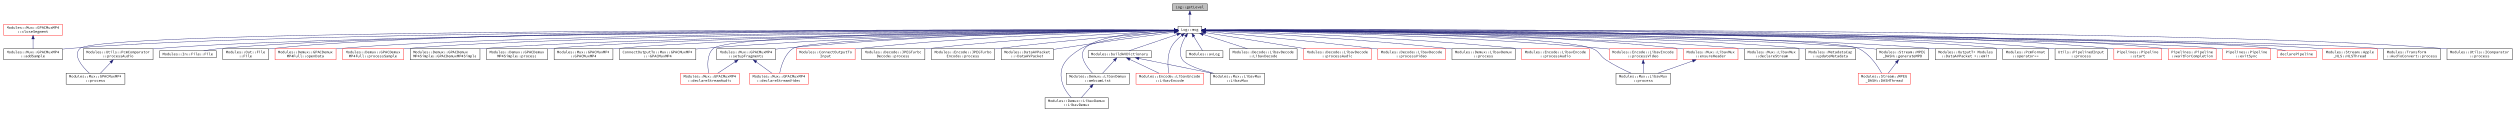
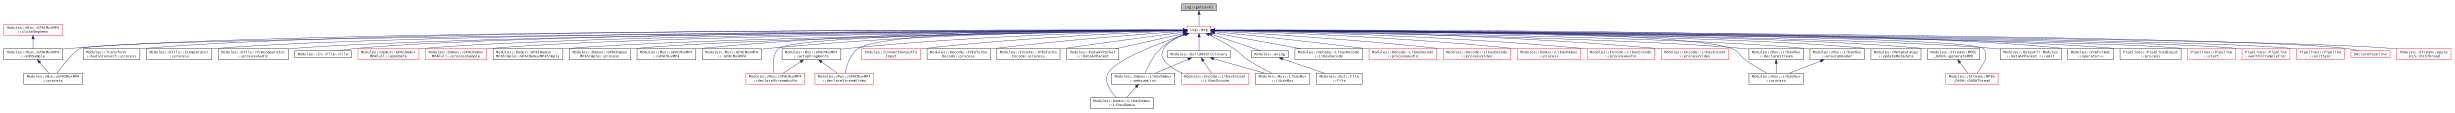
node "Log::msg": color black -> red
edge "Modules::Out::File ::File" -> "Log::msg": now "Modules::Out::File ::File" -> "Modules::avLog"
node "ConnectOutputTo::Mux::GPACMuxMP4 ::~GPACMuxMP4": label "ConnectOutputTo::Mux::GPACMuxMP4 ::~GPACMuxMP4" -> "Modules::Mux::GPACMuxMP4 ::~GPACMuxMP4"
node "Modules::Demux::LibavDemux ::process": color black -> red
node "Modules::Mux::LibavMux ::ensureHeader": color red -> black
node "Utils::PipelinedInput ::process": label "Utils::PipelinedInput ::process" -> "Pipelines::PipelinedInput ::process"
edge "Modules::Mux::GPACMuxMP4 ::process" -> "Modules::Utils::PcmComparator ::processAudio": now "Modules::Mux::GPACMuxMP4 ::process" -> "Modules::Mux::GPACMuxMP4 ::addSample"
edge "Modules::Mux::LibavMux ::process" -> "Modules::Encode::LibavEncode ::processVideo": now "Modules::Mux::LibavMux ::process" -> "Modules::Mux::LibavMux ::declareStream"
